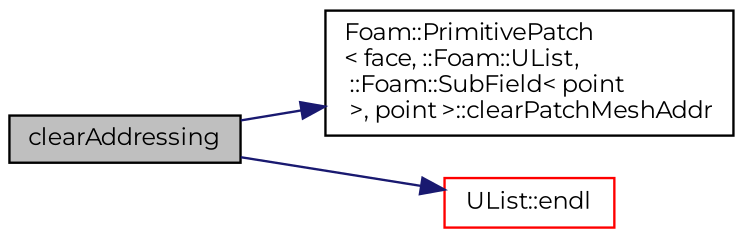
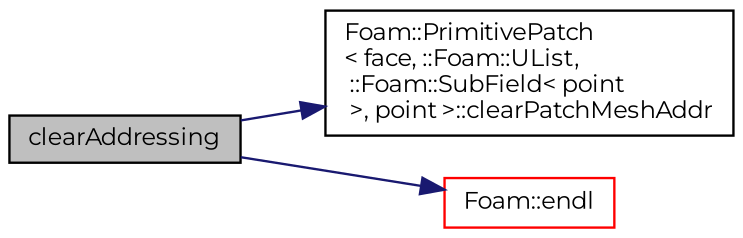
node "UList::endl": label "UList::endl" -> "Foam::endl"
